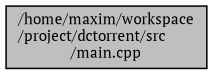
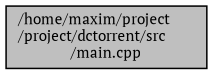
node "/home/maxim/workspace /project/dctorrent/src /main.cpp": label "/home/maxim/workspace /project/dctorrent/src /main.cpp" -> "/home/maxim/project /project/dctorrent/src /main.cpp"
